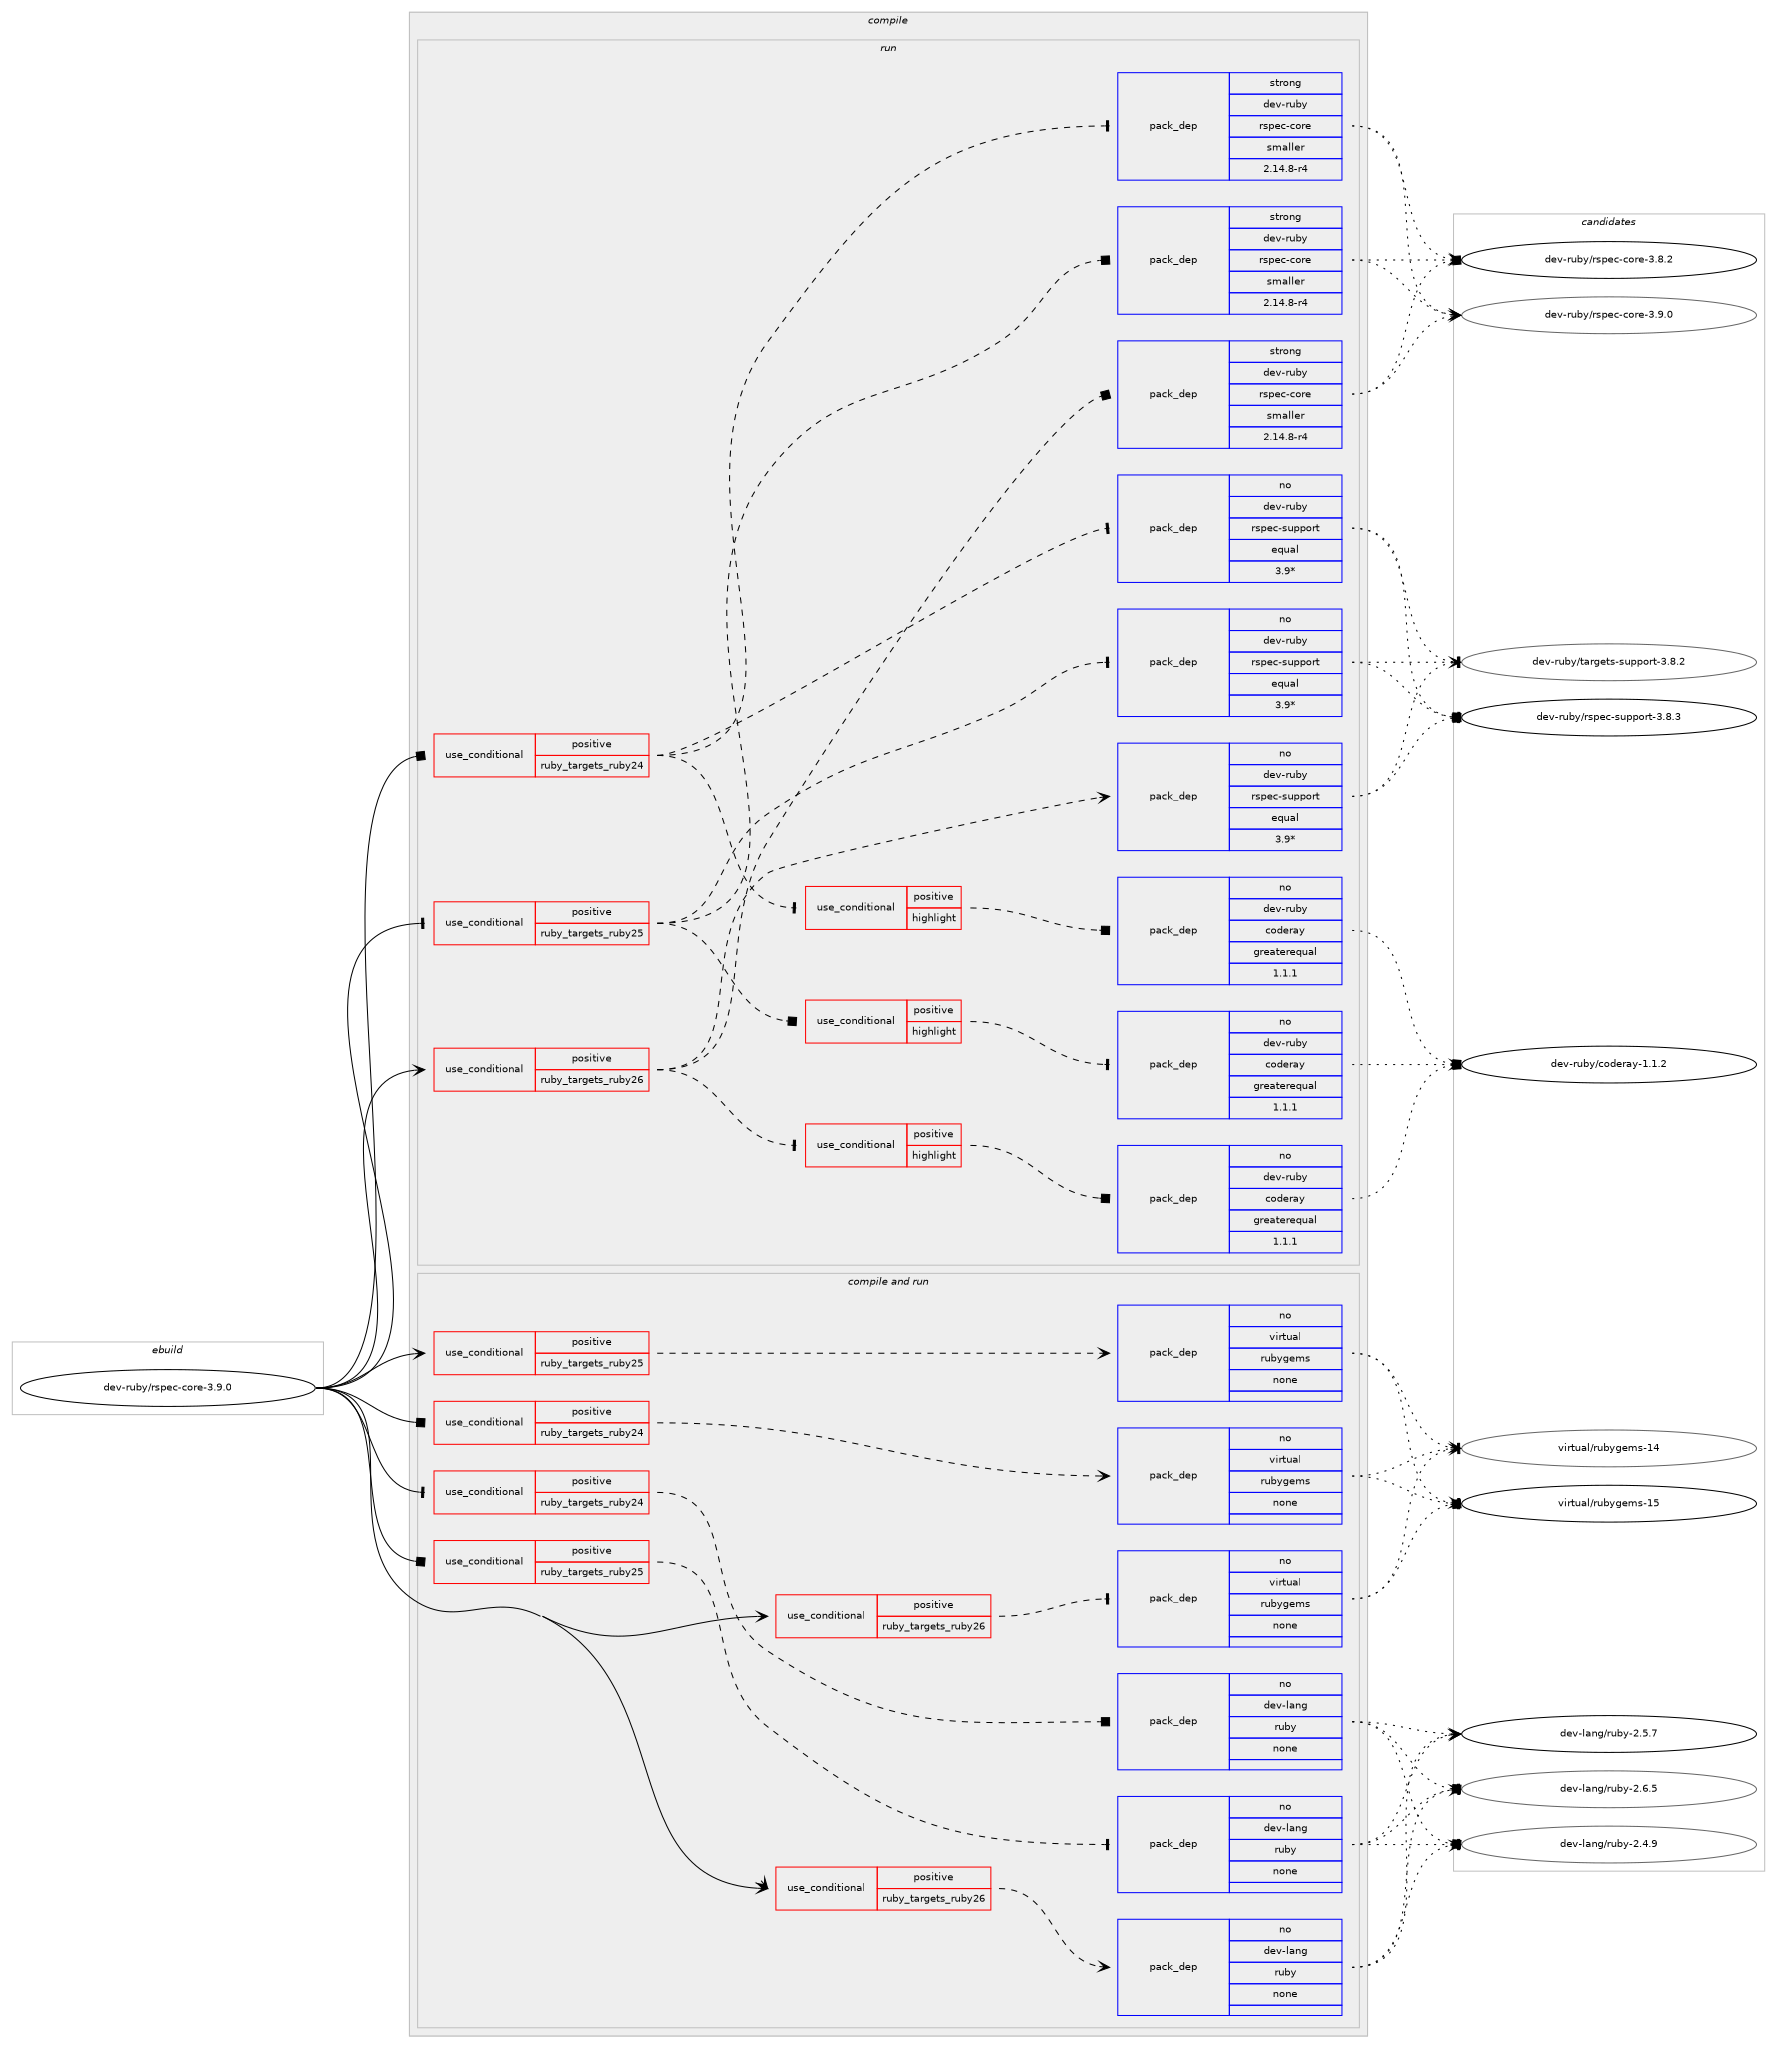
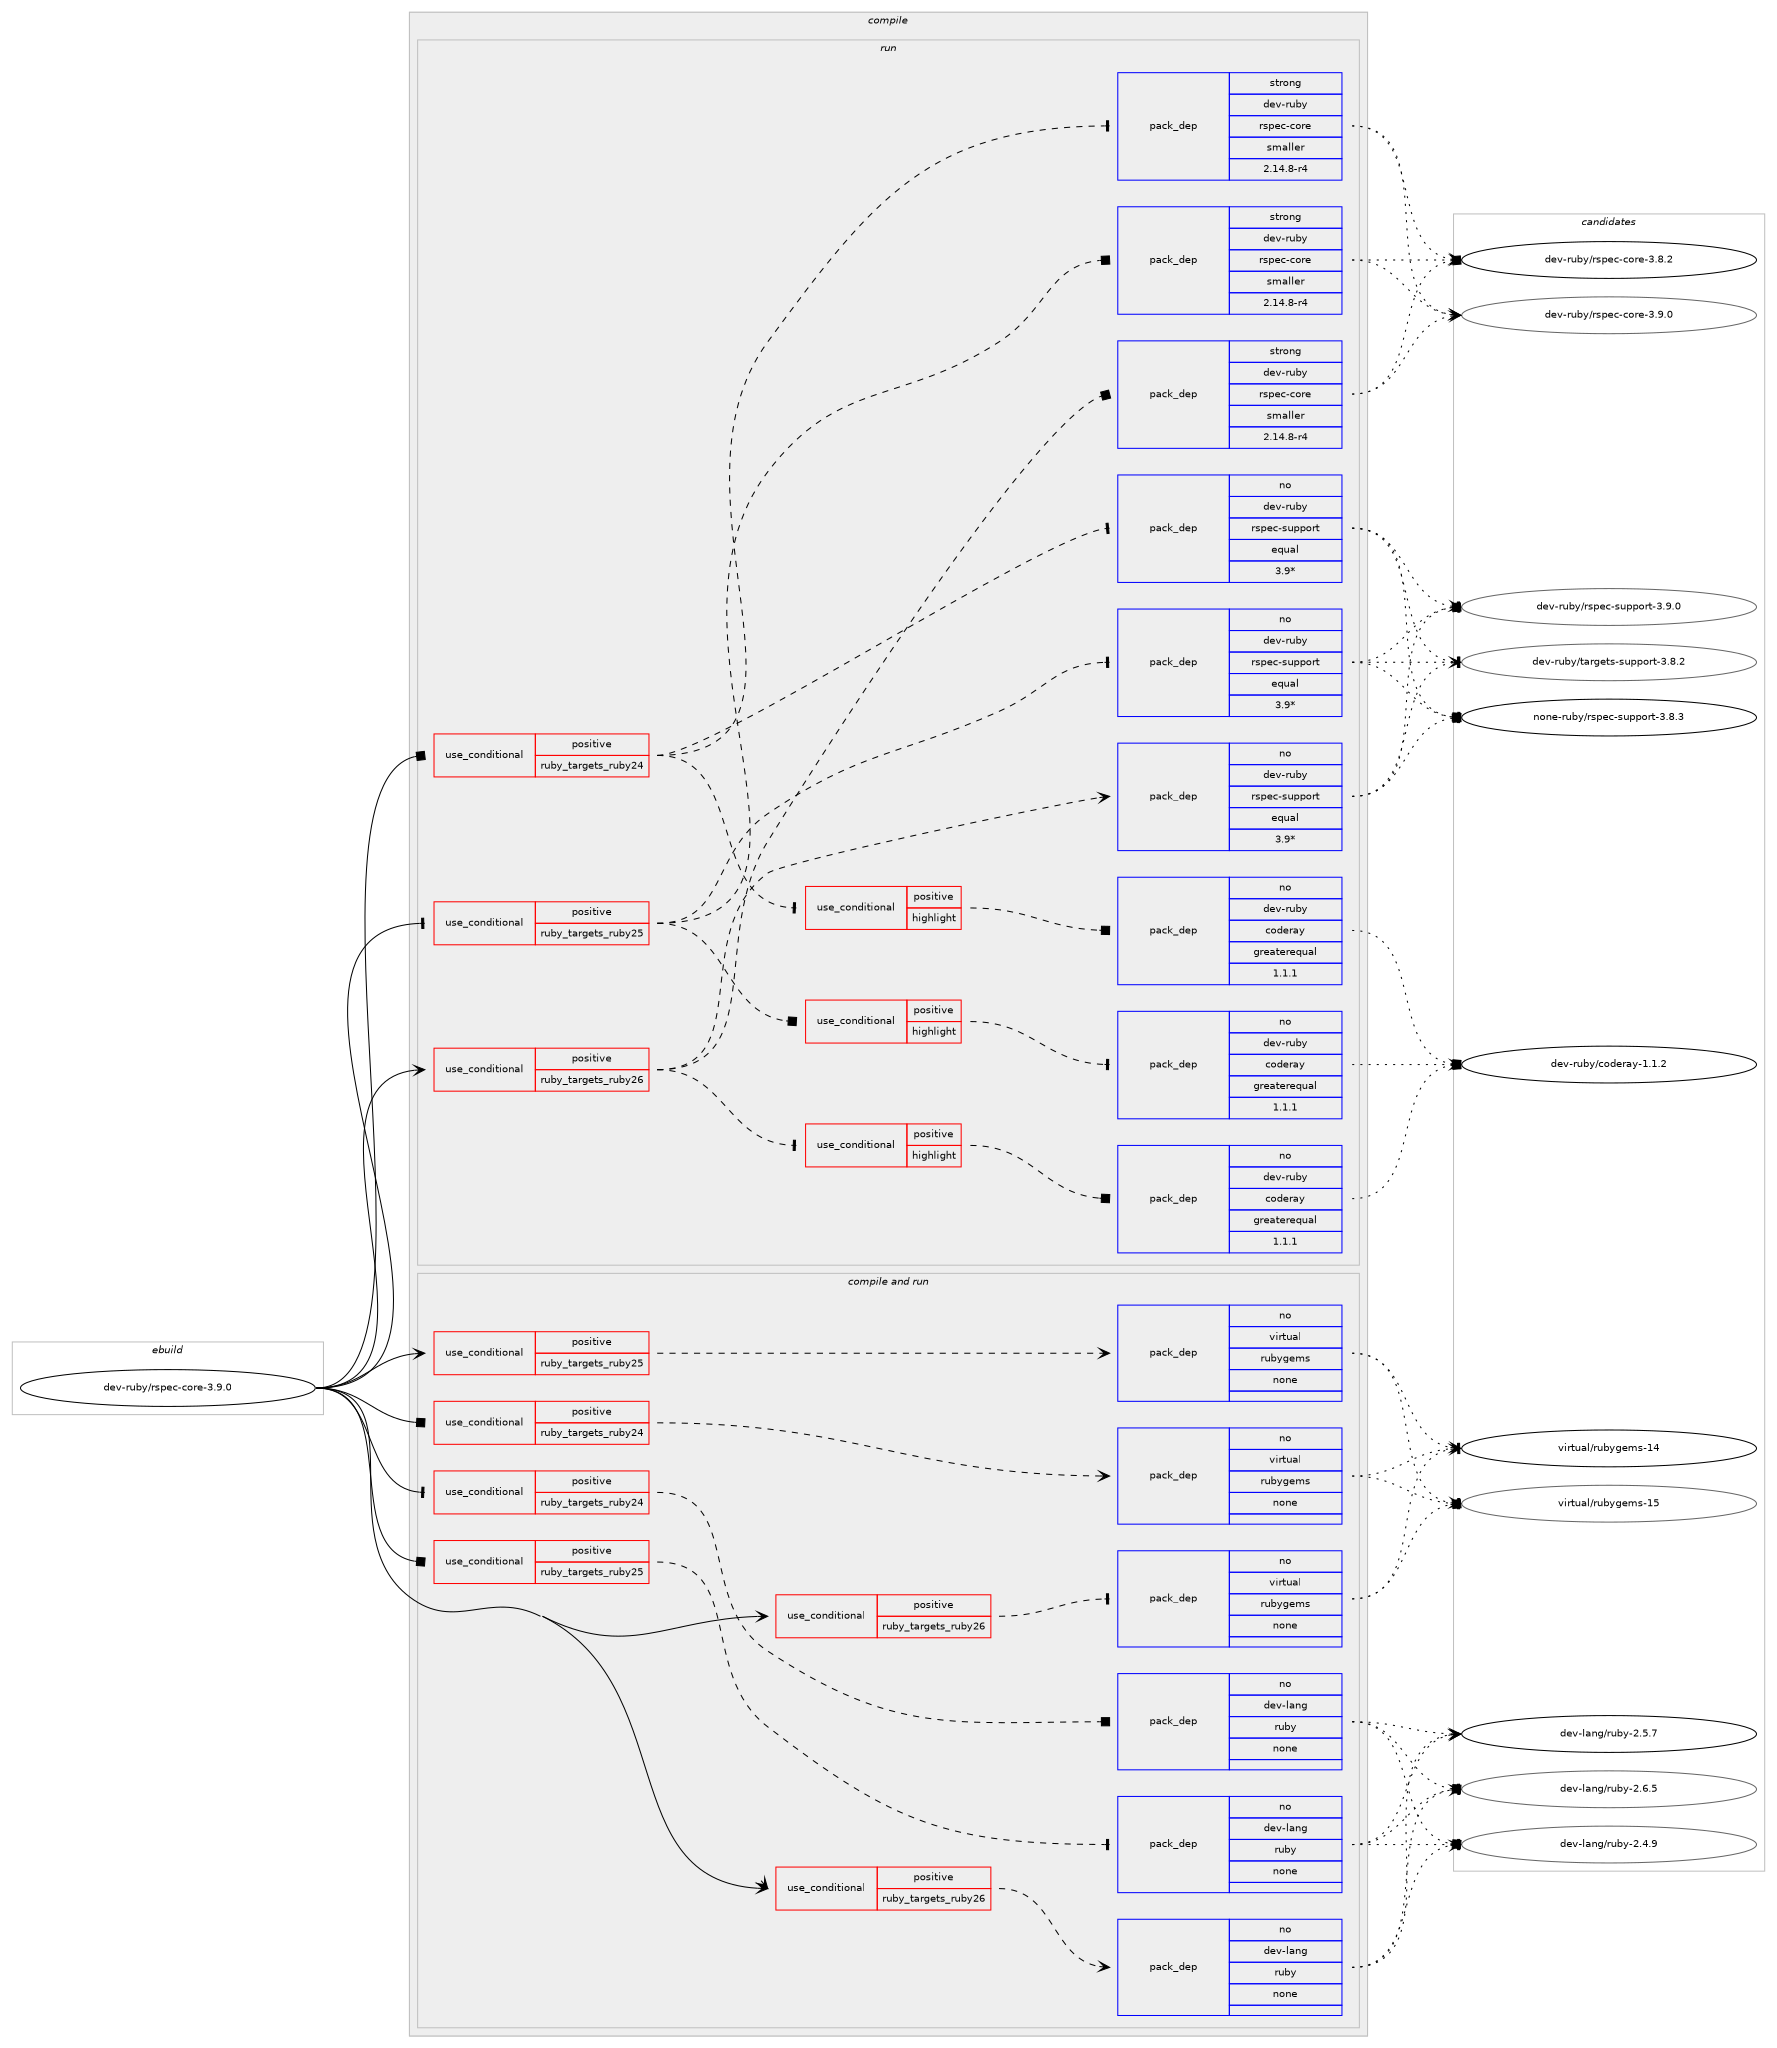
node "dev-ruby/rspec-support-3.9.0": added
node "dev-ruby/rspec-support-3.8.3": label "dev-ruby/rspec-support-3.8.3" -> "none-ruby/rspec-support-3.8.3"
node "virtual/rubygems-14": color gray40 -> black
node "virtual/rubygems-15": color black -> gray40
